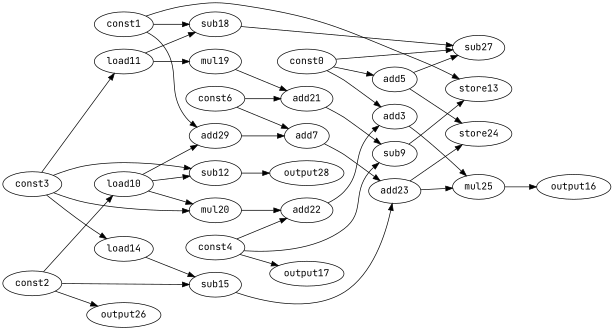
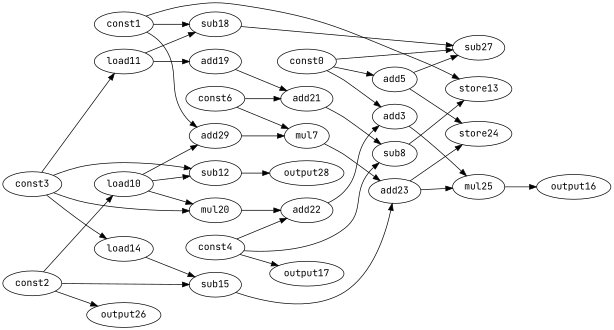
node "mul19": label "mul19" -> "add19"
node "add7": label "add7" -> "mul7"
node "sub9": label "sub9" -> "sub8"
